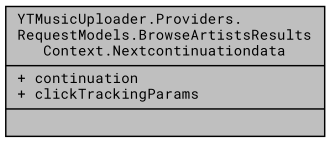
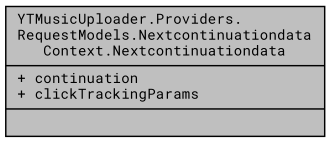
node "YTMusicUploader.Providers.": text "RequestModels.BrowseArtistsResults" -> "RequestModels.Nextcontinuationdata"
